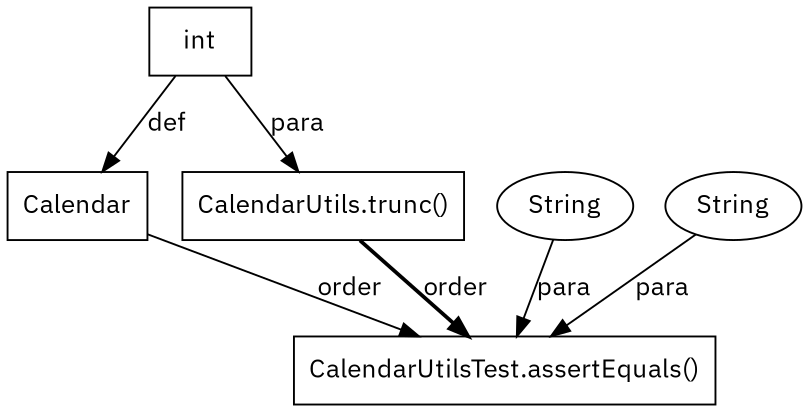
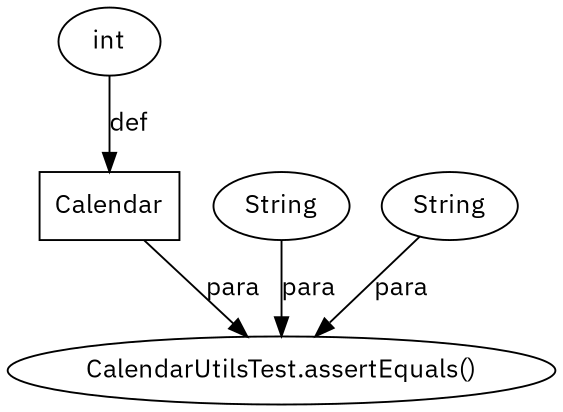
node "int": shape box -> ellipse
node "CalendarUtils.trunc()": removed
edge "Calendar" -> "CalendarUtilsTest.assertEquals()": label "order" -> "para"
node "CalendarUtilsTest.assertEquals()": shape box -> ellipse
